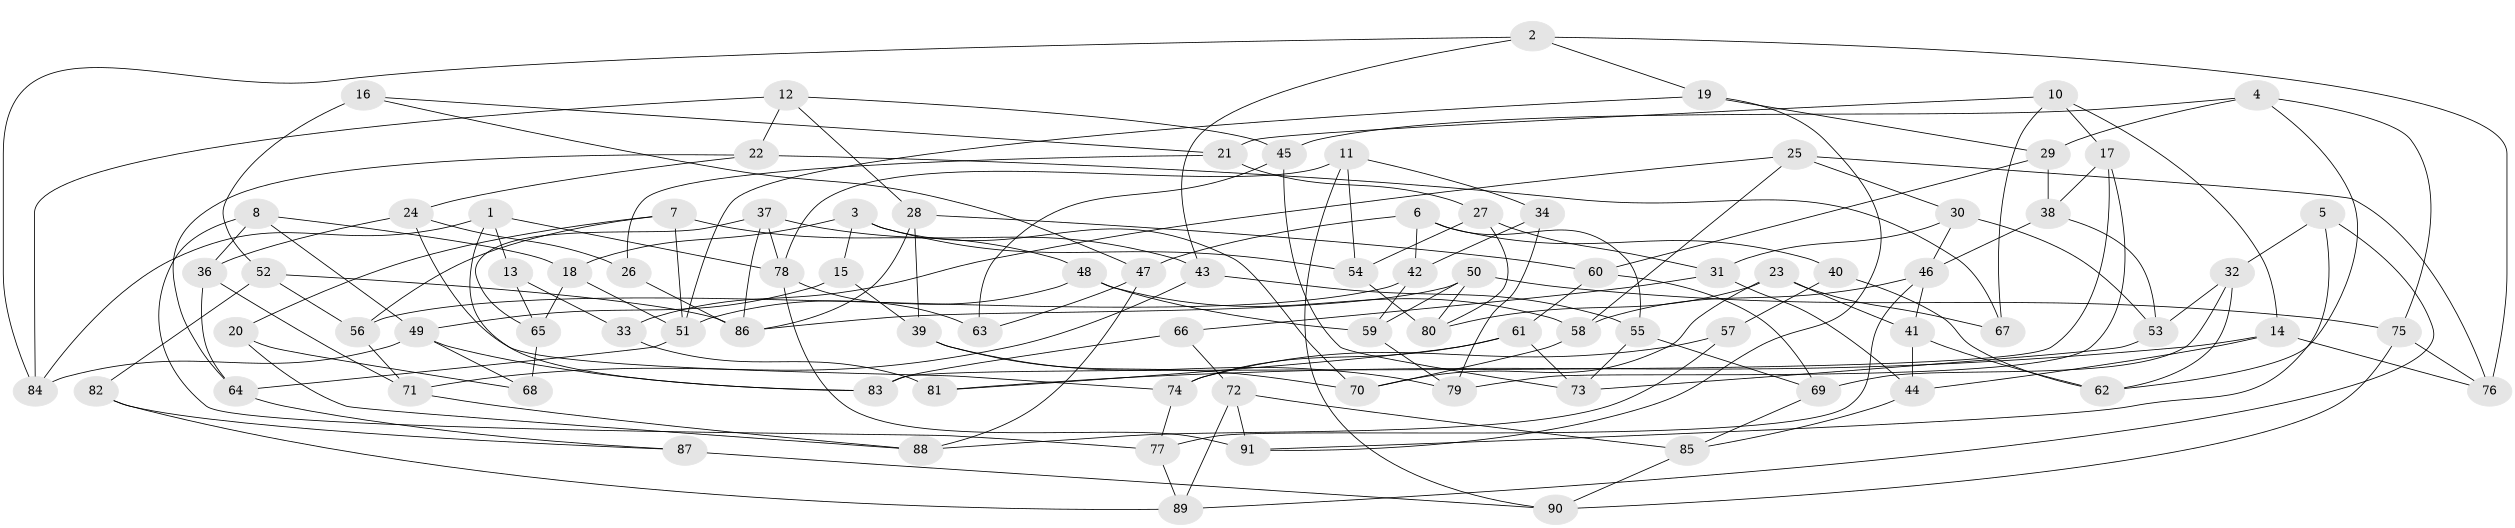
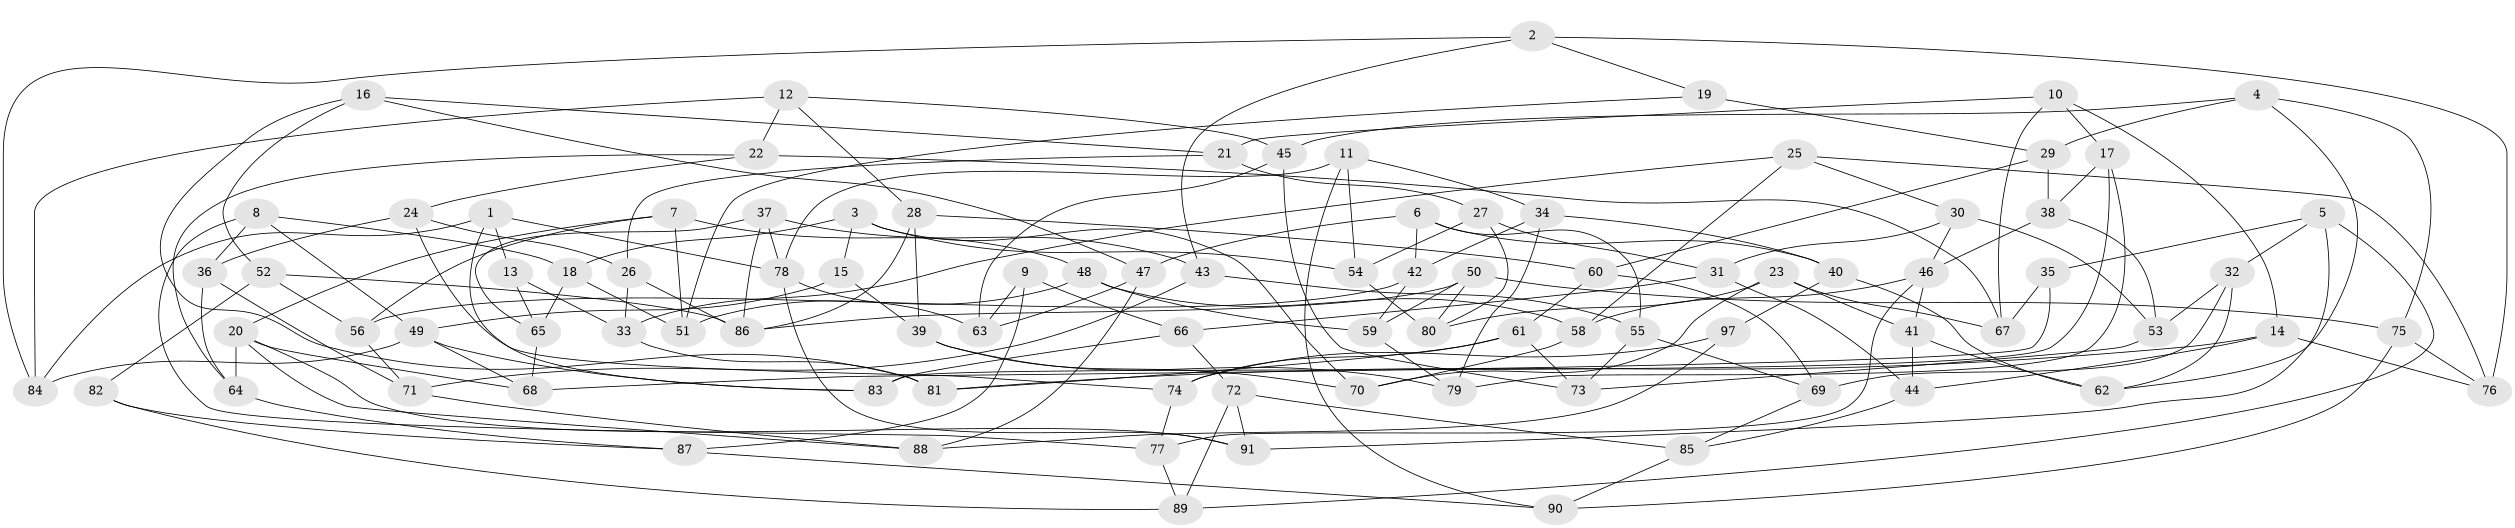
edge "34" -- "40": added
node "9": added
node "35": added
edge "26" -- "33": added
node "57": label "57" -> "97"
edge "19" -- "91": now "20" -- "91"
edge "16" -- "81": added
edge "51" -- "64": now "20" -- "64"
